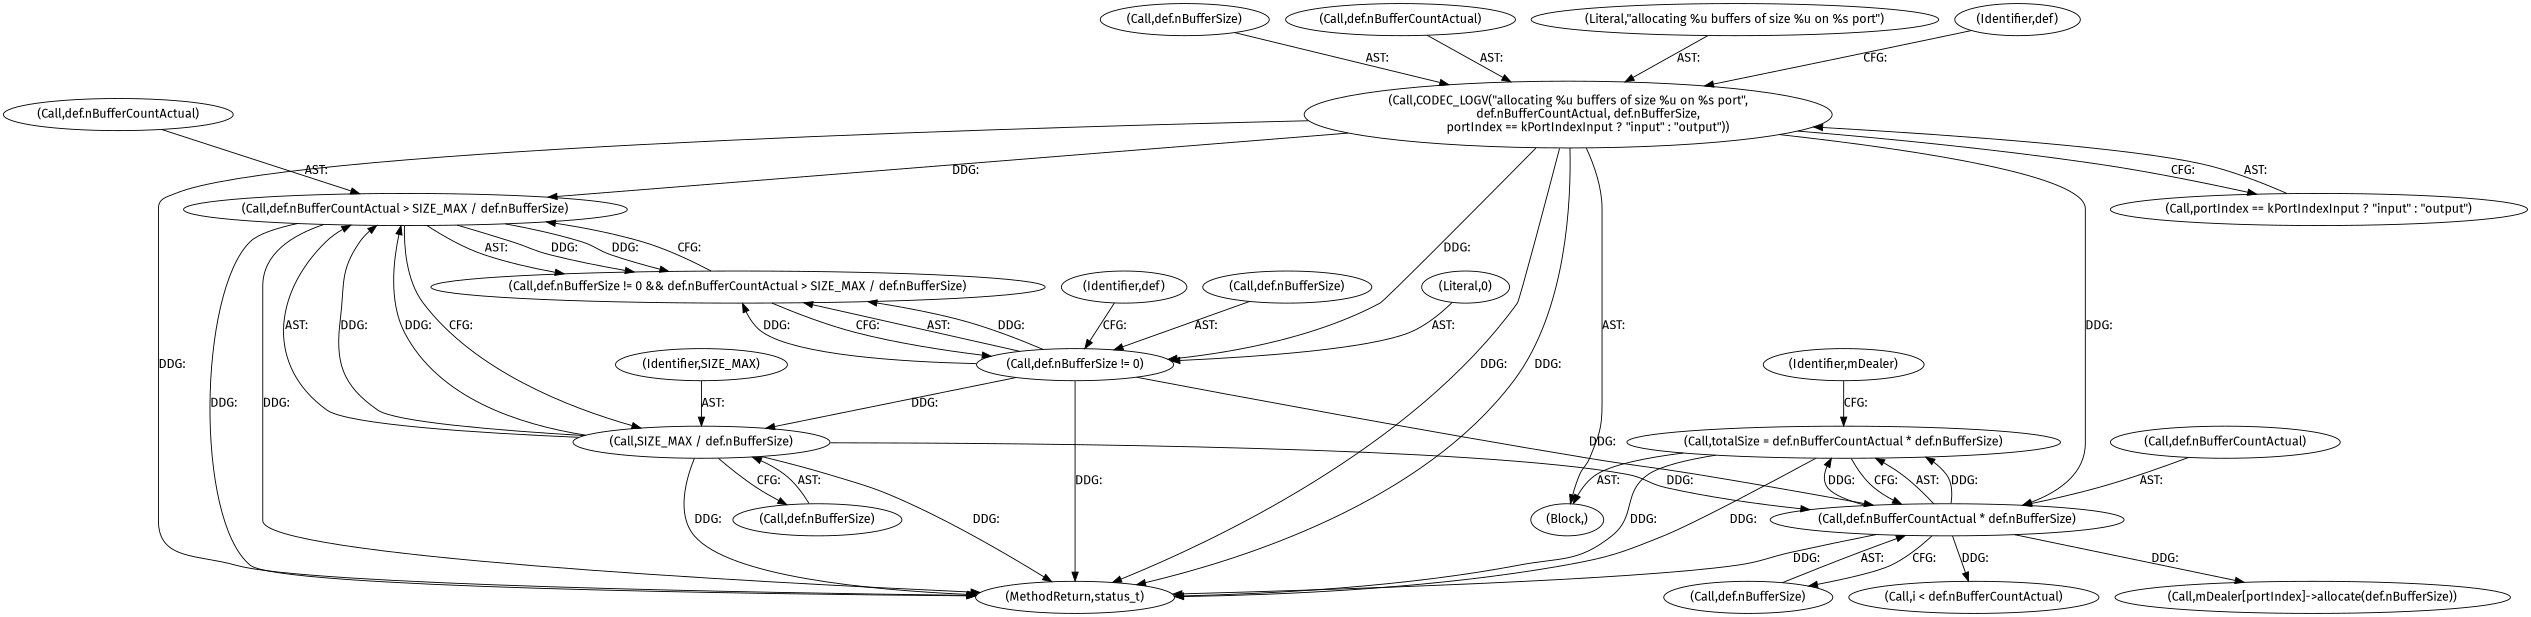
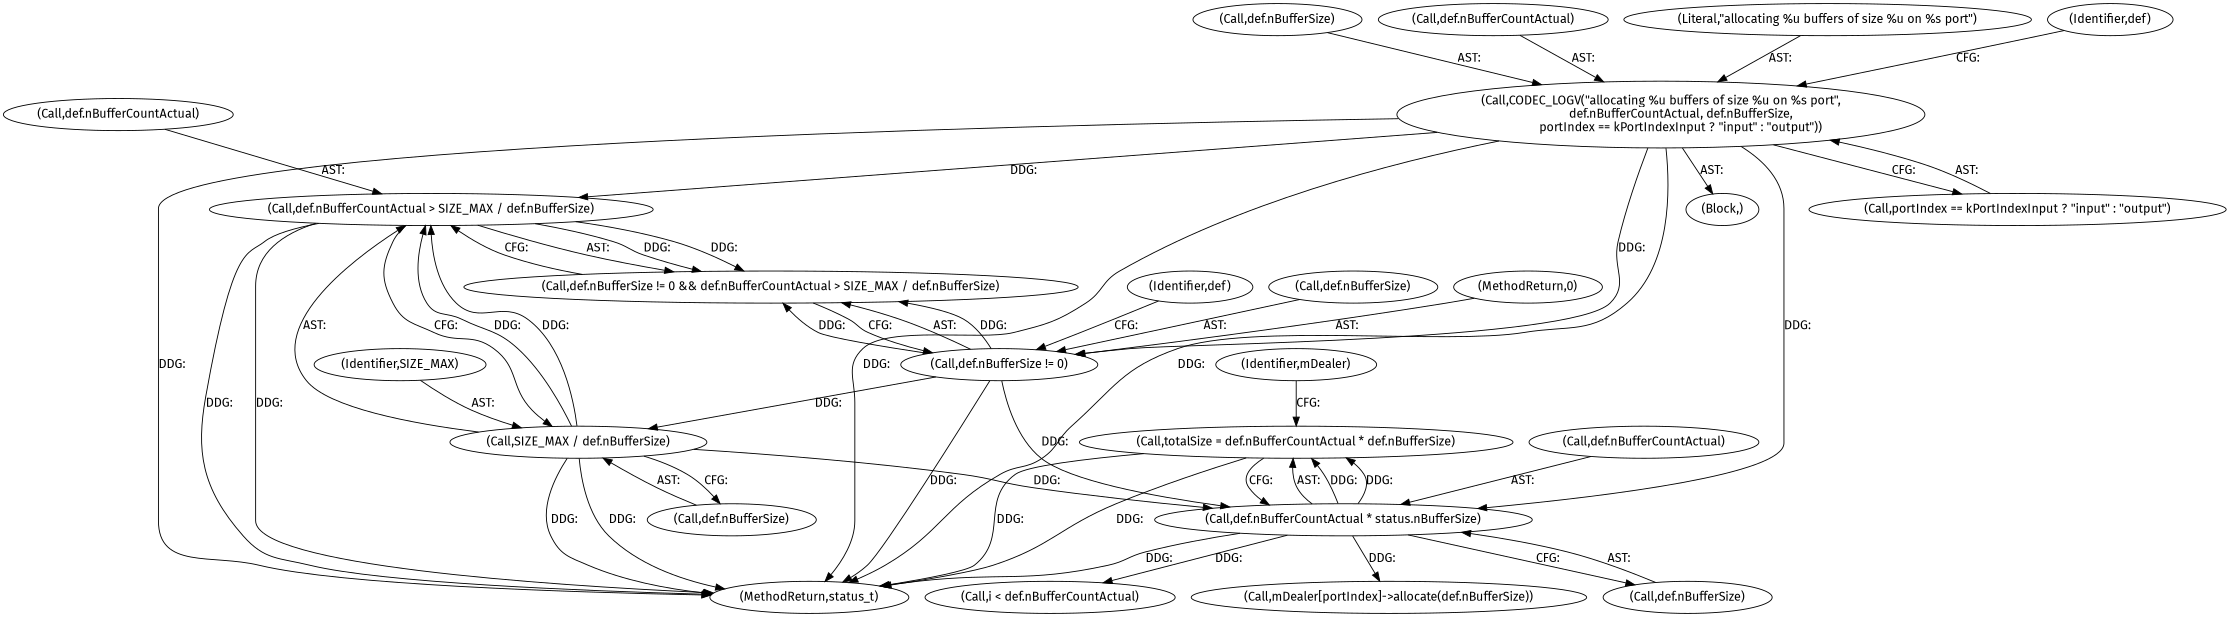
node "(Literal,0)": label "(Literal,0)" -> "(MethodReturn,0)"
edge "(Call,totalSize = def.nBufferCountActual * def.nBufferSize)" -> "(Block,)": removed, label "AST:"
node "(Call,def.nBufferCountActual * def.nBufferSize)": label "(Call,def.nBufferCountActual * def.nBufferSize)" -> "(Call,def.nBufferCountActual * status.nBufferSize)"
